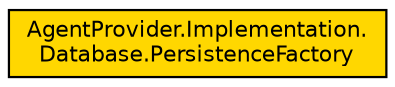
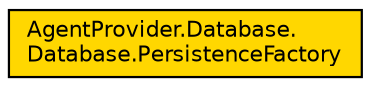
node "AgentProvider.Implementation. Database.PersistenceFactory": label "AgentProvider.Implementation. Database.PersistenceFactory" -> "AgentProvider.Database. Database.PersistenceFactory"
